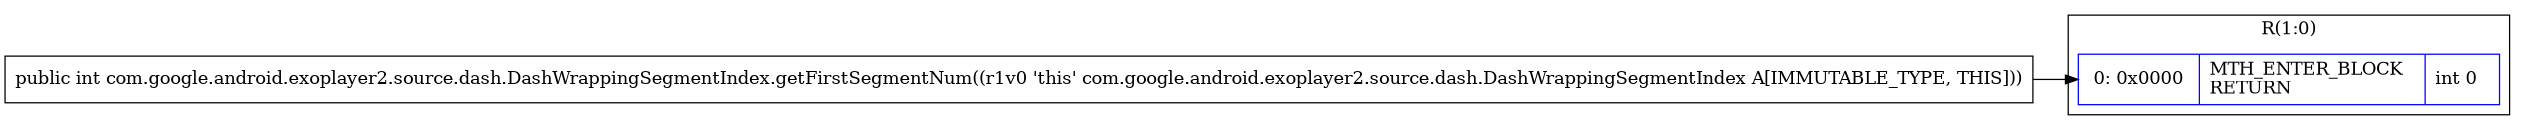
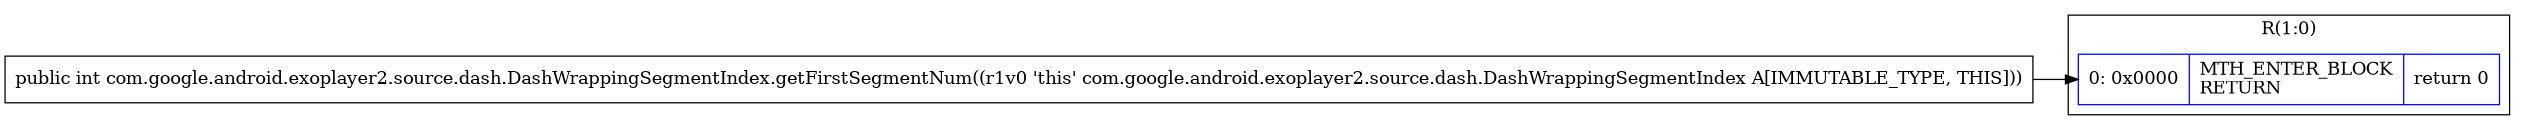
node "0: 0x0000": text "int 0" -> "return 0"
